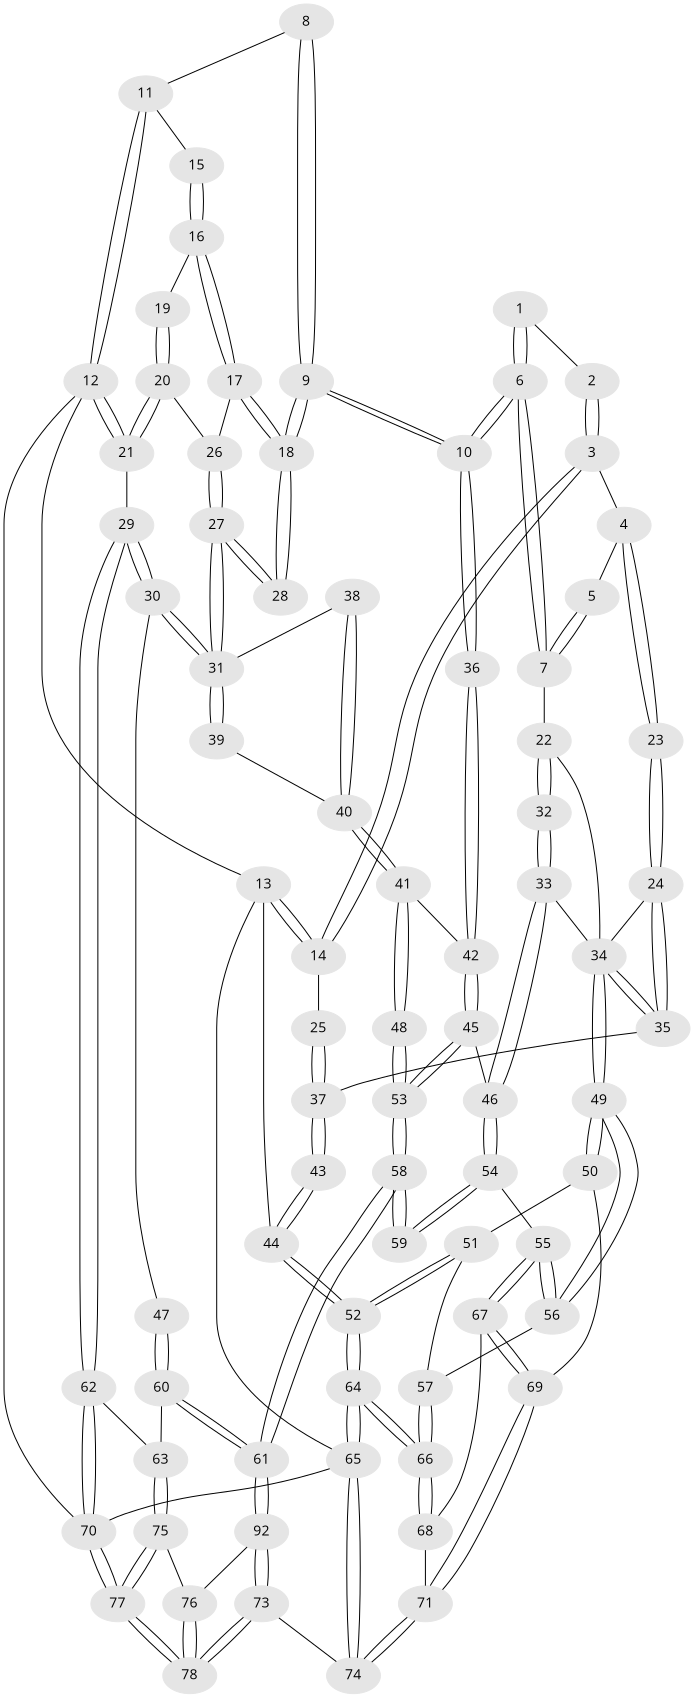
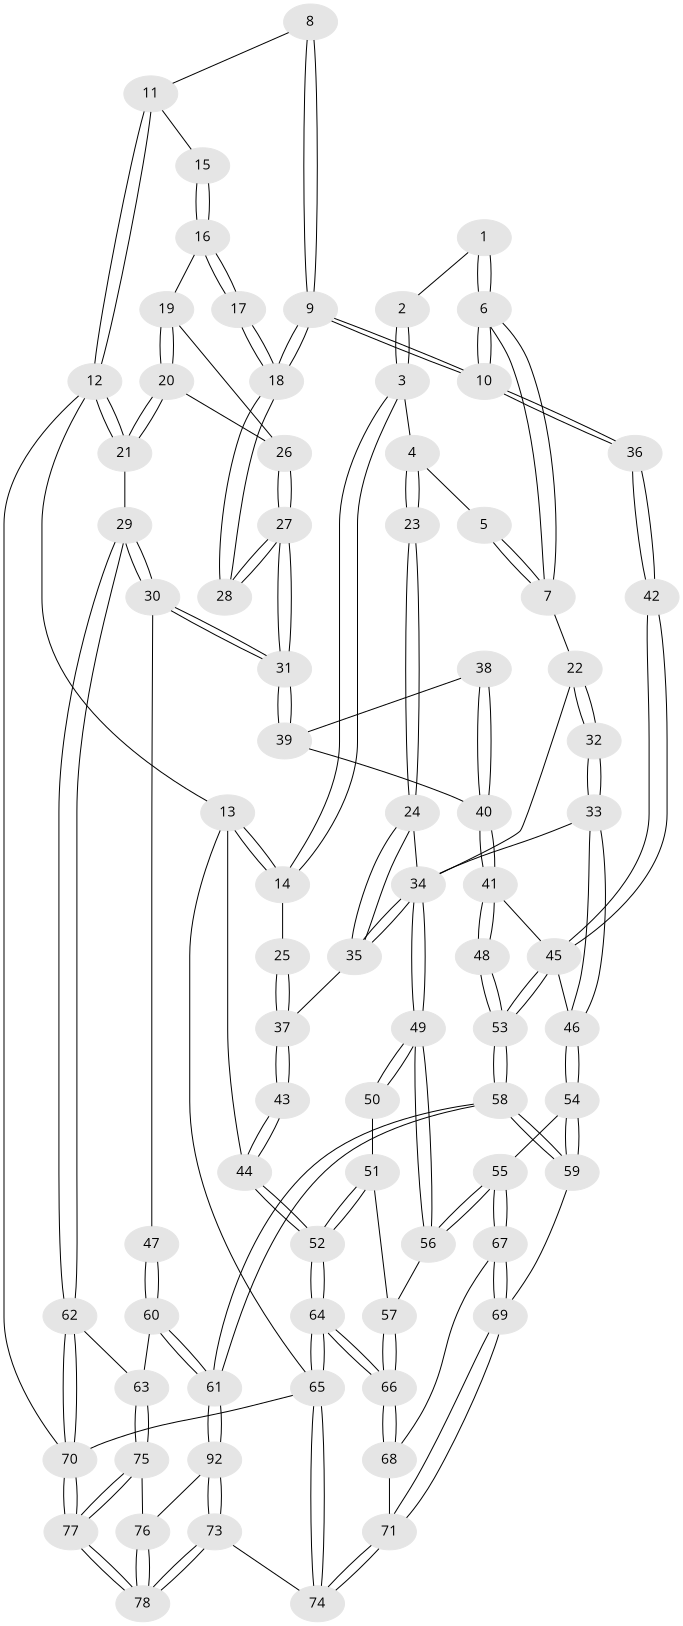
edge "17" -- "26": now "19" -- "26"
edge "38" -- "31": now "38" -- "39"
edge "41" -- "42": now "41" -- "45"
edge "50" -- "69": now "59" -- "69"
